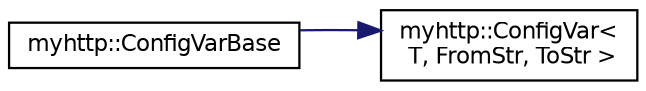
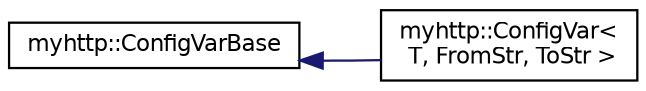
edge "myhttp::ConfigVarBase" -> "myhttp::ConfigVar< T, FromStr, ToStr >": reversed
